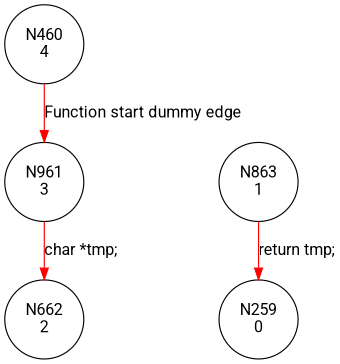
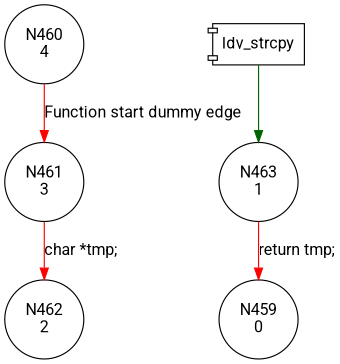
node "ldv_strcpy": added
node "N961 3": label "N961 3" -> "N461 3"
node "N863 1": label "N863 1" -> "N463 1"
node "N662 2": label "N662 2" -> "N462 2"
node "N259 0": label "N259 0" -> "N459 0"
